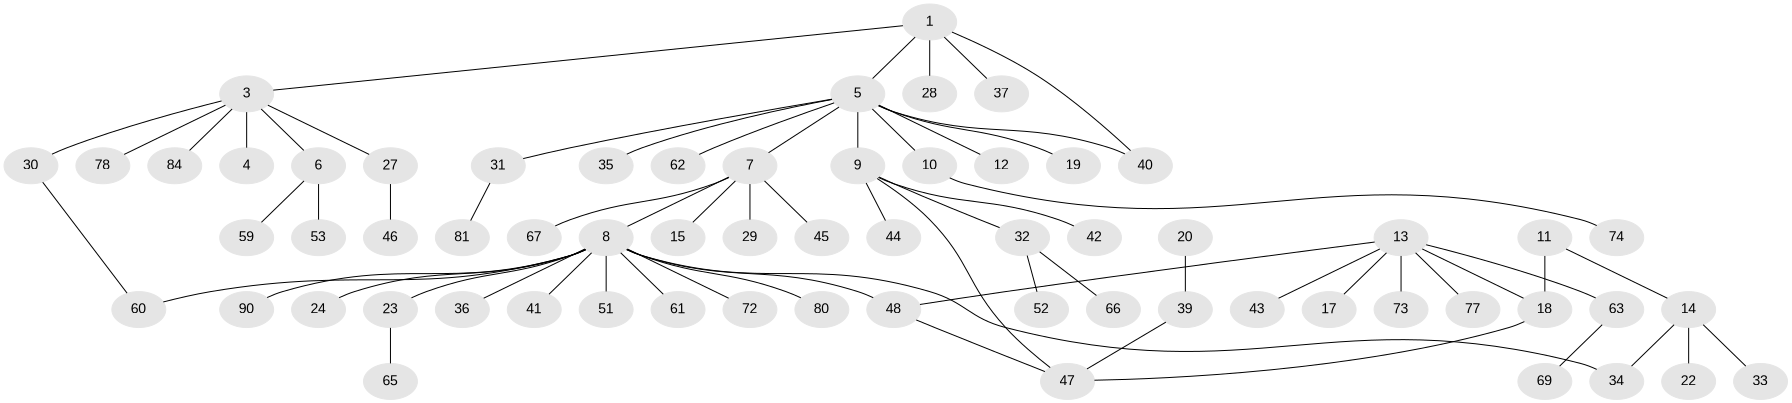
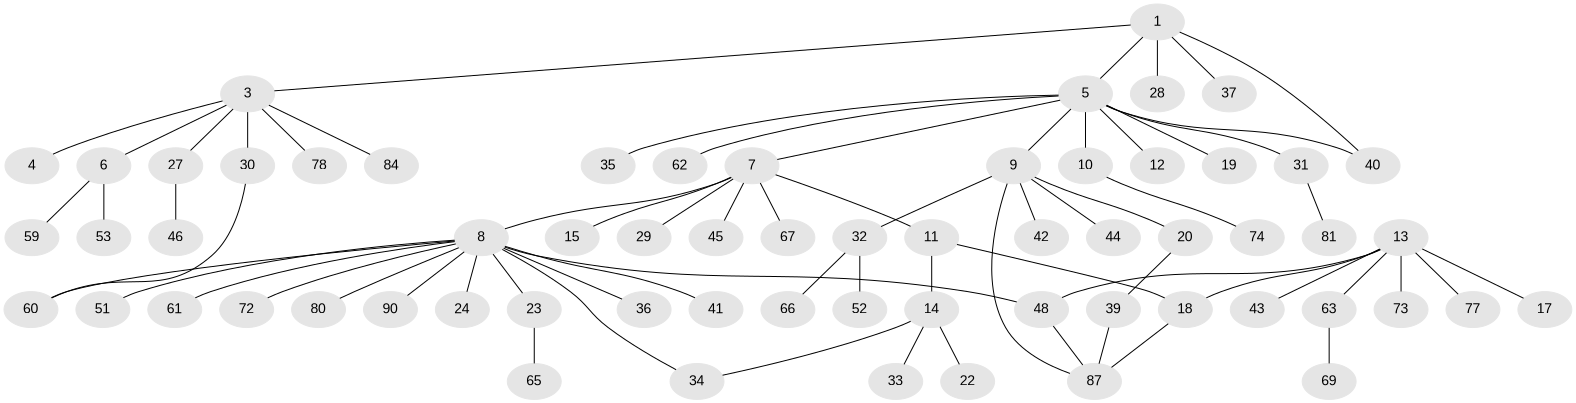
edge "7" -- "11": added
edge "9" -- "20": added
node "47": label "47" -> "87"
